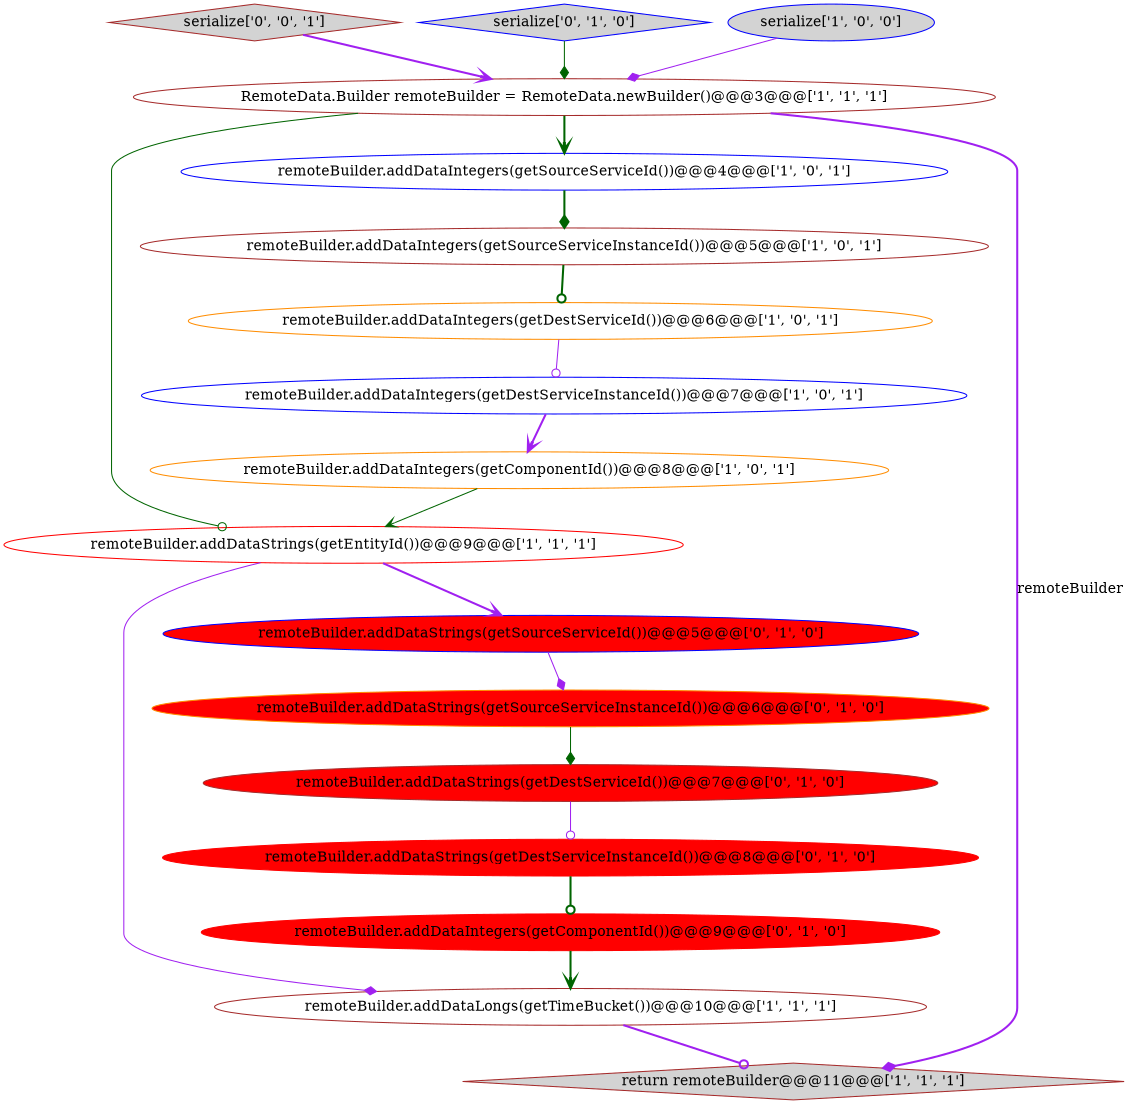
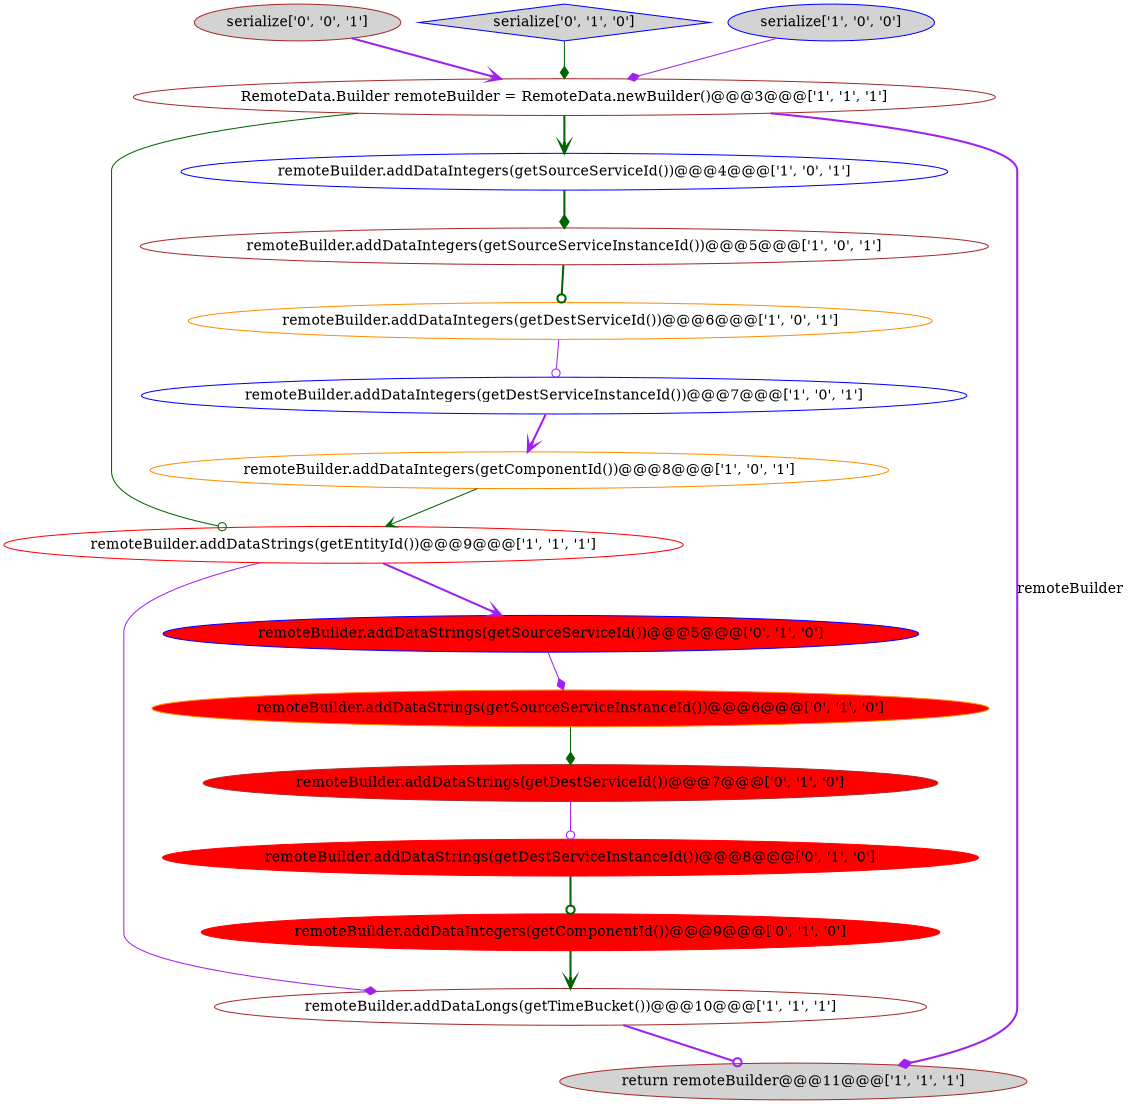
node "serialize['0', '0', '1']": shape diamond -> ellipse
node "return remoteBuilder@@@11@@@['1', '1', '1']": shape diamond -> ellipse
